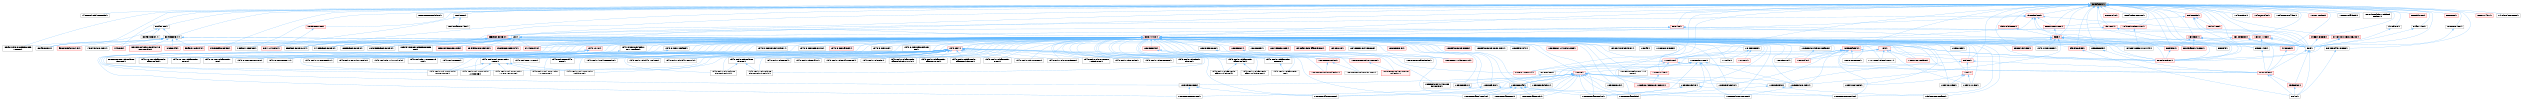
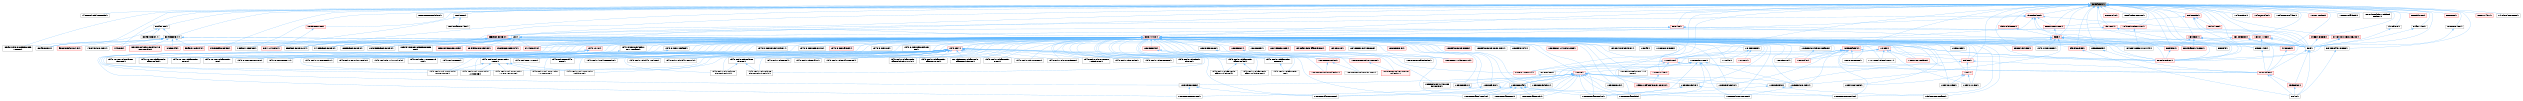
node "Wait.h": label "Wait.h" -> "AITypes.h"
node "ConstantForce_WaitAttribute Changed.h": label "ConstantForce_WaitAttribute Changed.h" -> "AbilityAsync_WaitAttribute Changed.h"
node "AbilityTask_WaitDelay.h": removed
node "AbilityTask_WaitGameplay EffectStackChange.h": label "AbilityTask_WaitGameplay EffectStackChange.h" -> "LazyObjectPtr_WaitGameplay EffectStackChange.h"
node "AIDataProvider_QueryParams.h": label "AIDataProvider_QueryParams.h" -> "MetasoundGlobals_QueryParams.h"
